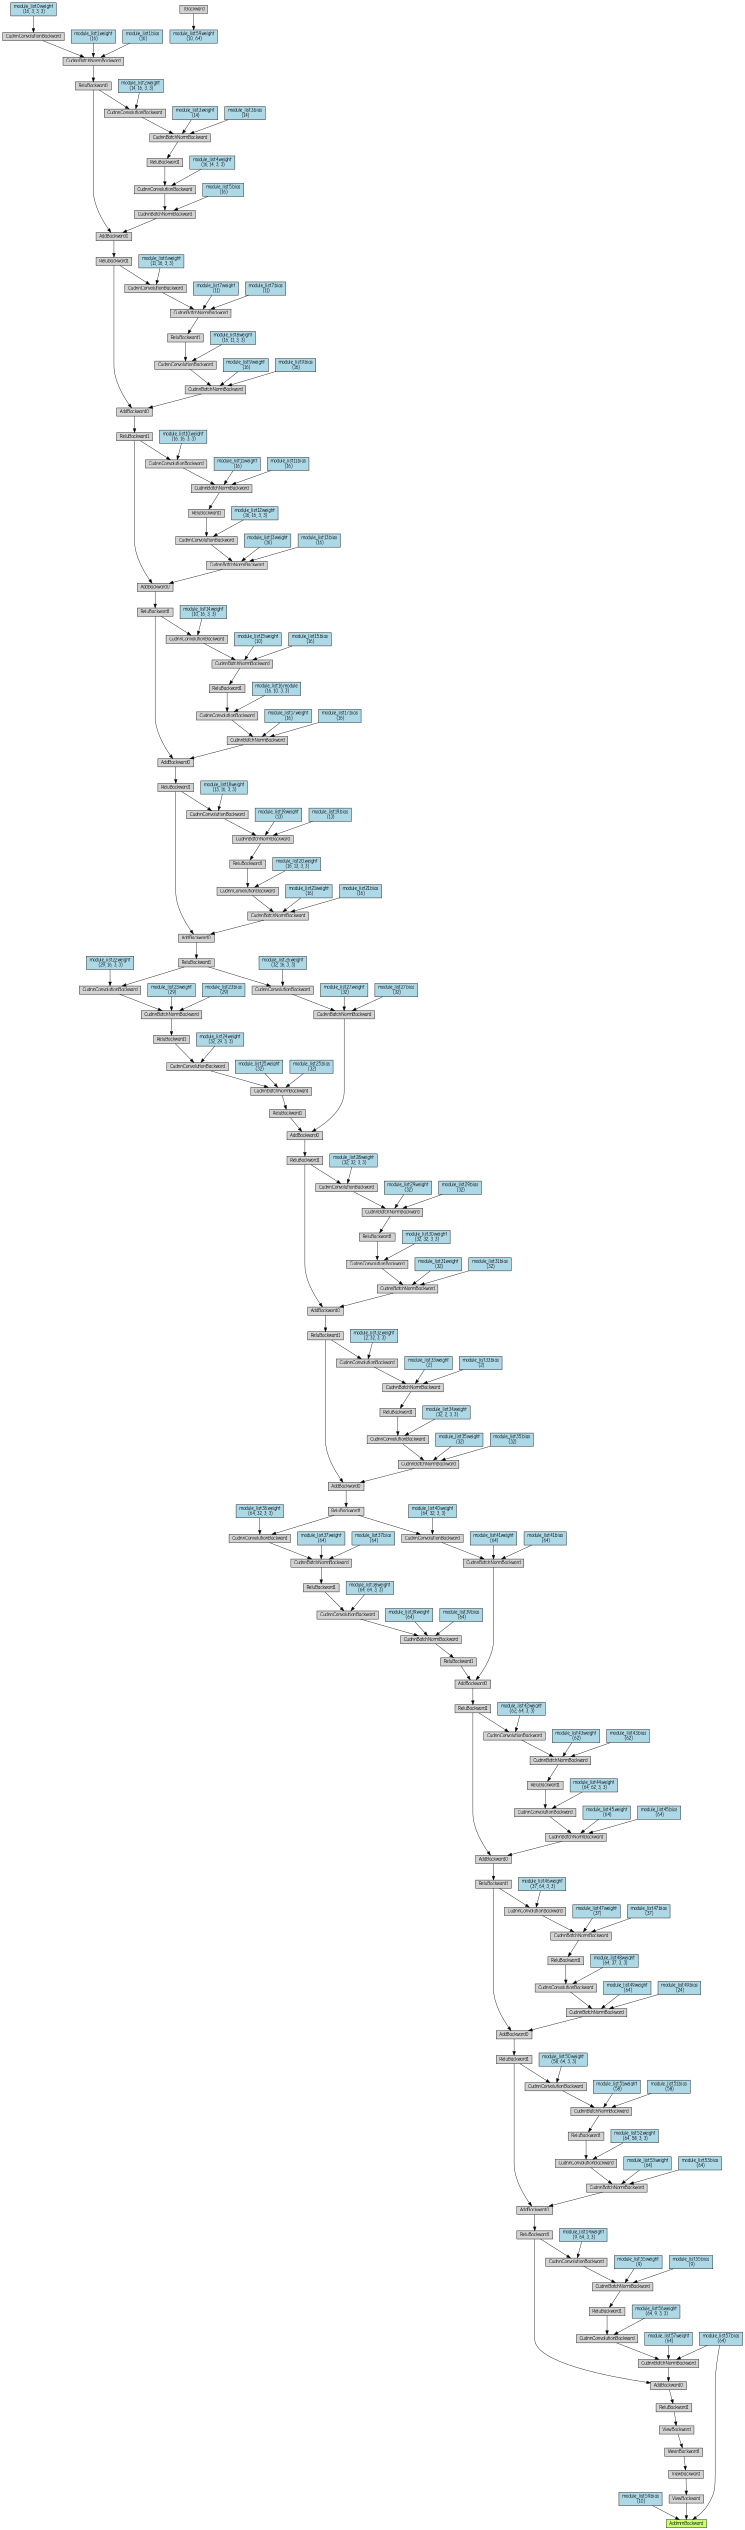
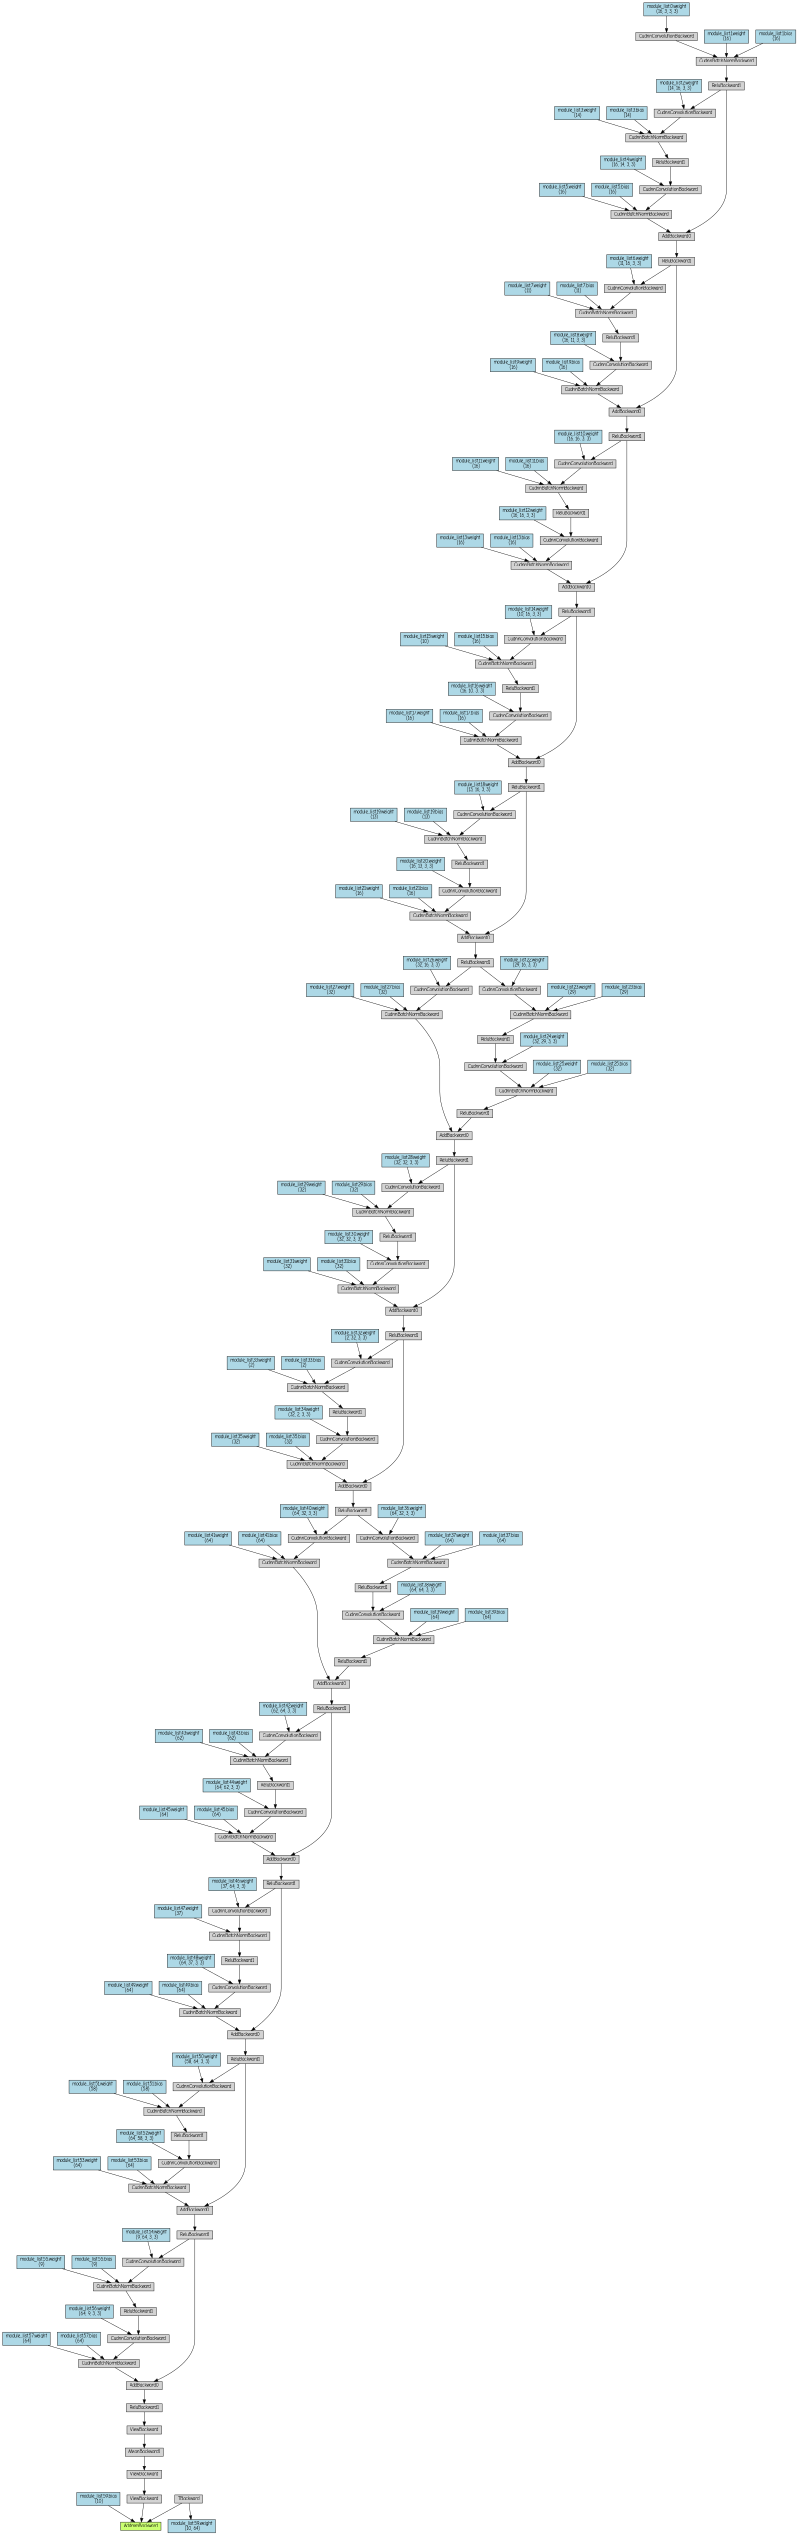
node "module_list.5.weight (16)": added
node "module_list.16.module (16, 10, 3, 3)": label "module_list.16.module (16, 10, 3, 3)" -> "module_list.16.weight (16, 10, 3, 3)"
node "module_list.47.bias (37)": removed
node "module_list.49.bias (24)": label "module_list.49.bias (24)" -> "module_list.49.bias (64)"
edge "module_list.57.bias (64)" -> "AddmmBackward": now "TBackward" -> "AddmmBackward"
